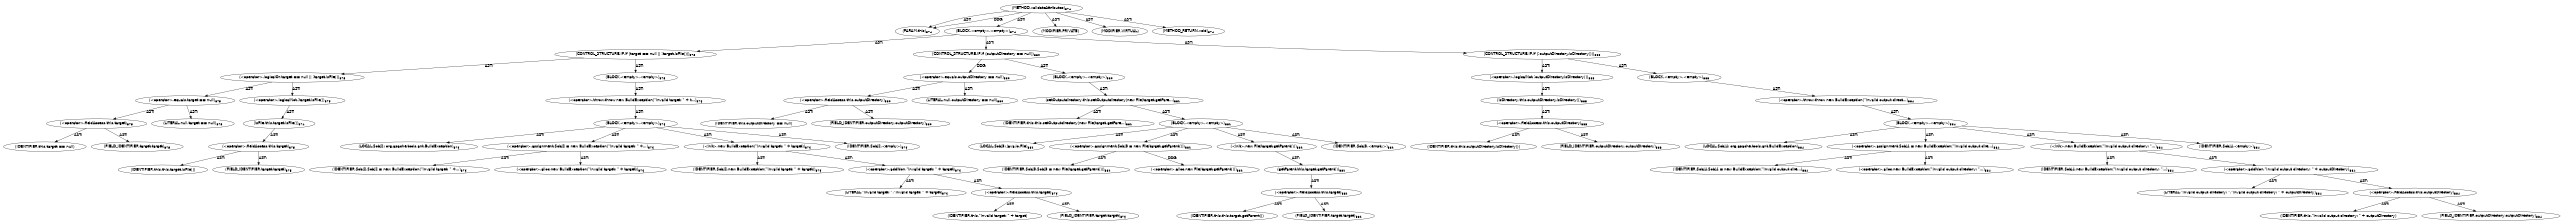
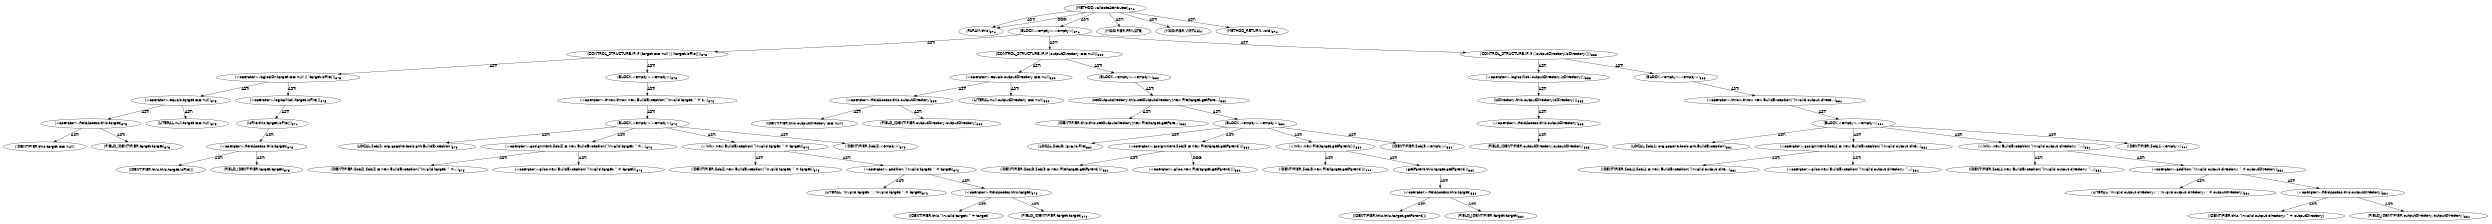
edge "(CONTROL_STRUCTURE,IF,if (outputDirectory == null))" -> "(<operator>.equals,outputDirectory == null)": label "DDG: " -> "AST: "
node "(IDENTIFIER,this,this.outputDirectory.isDirectory())": removed
node "(IDENTIFIER,$obj3,new File(target.getParent()))": added
